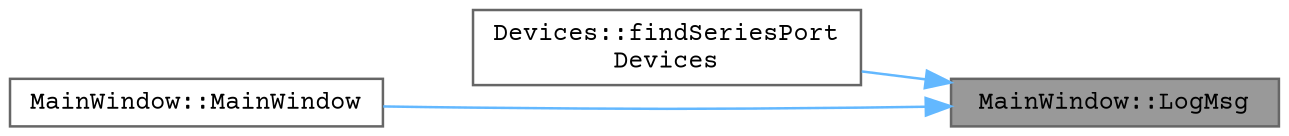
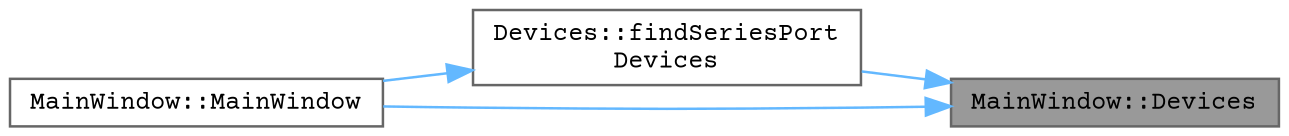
edge "MainWindow::MainWindow" -> "Devices::findSeriesPort Devices": added
node "MainWindow::LogMsg": label "MainWindow::LogMsg" -> "MainWindow::Devices"
